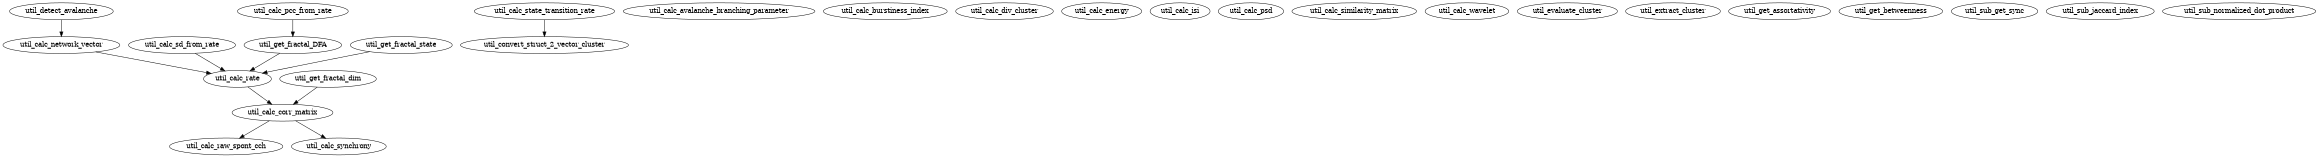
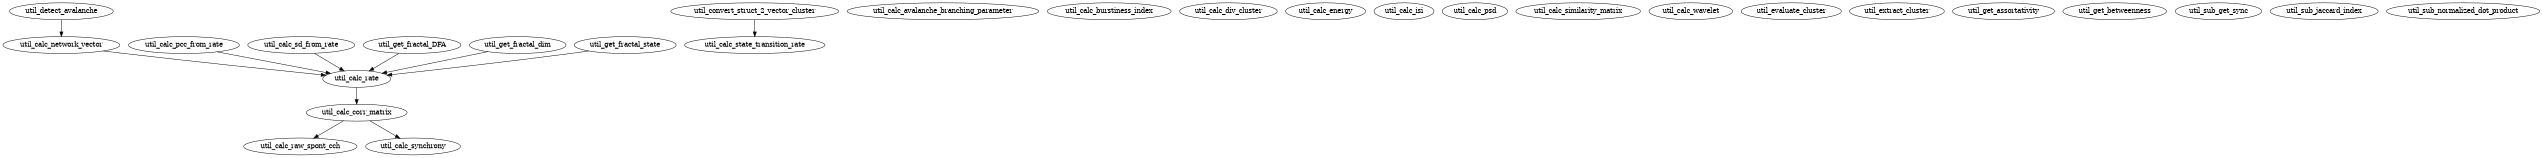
edge "util_calc_pcc_from_rate" -> "util_get_fractal_DFA": now "util_calc_pcc_from_rate" -> "util_calc_rate"
edge "util_calc_state_transition_rate" -> "util_convert_struct_2_vector_cluster": reversed
edge "util_get_fractal_dim" -> "util_calc_corr_matrix": now "util_get_fractal_dim" -> "util_calc_rate"
